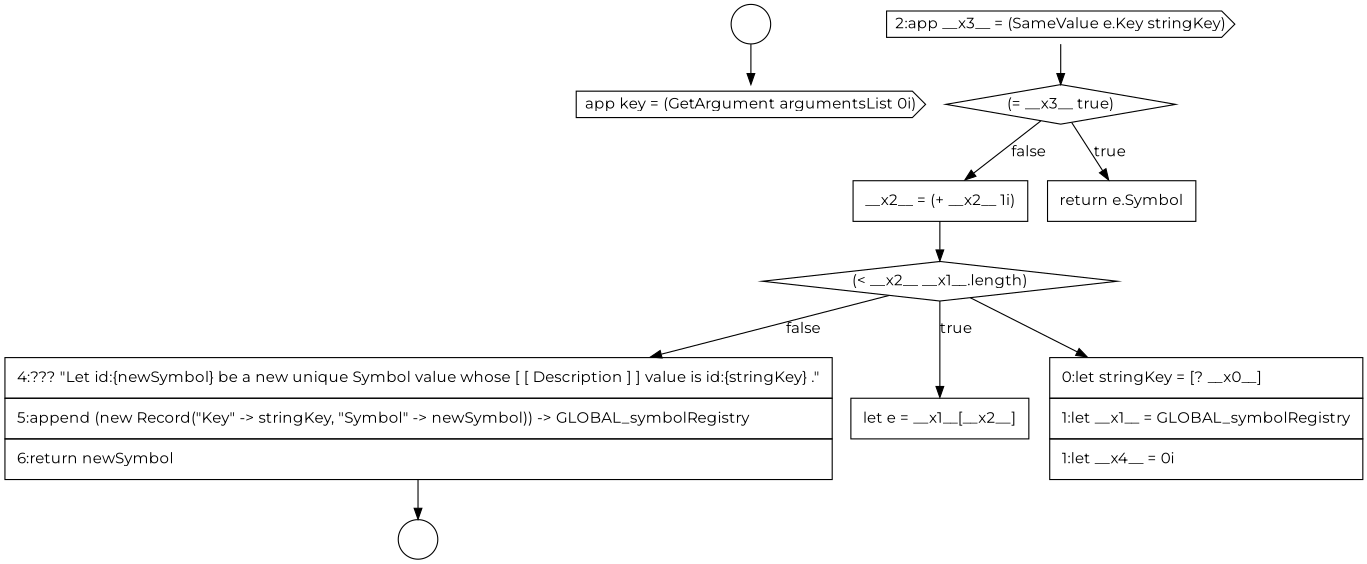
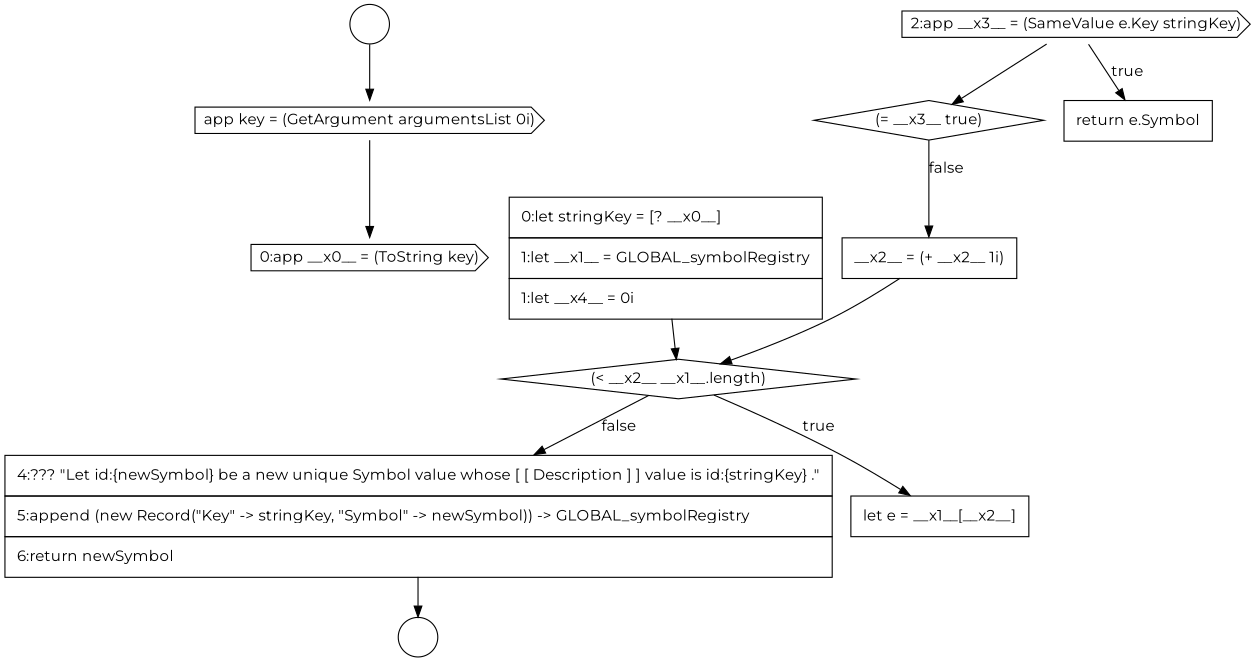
edge "(= __x3__ true)" -> "return e.Symbol": now "2:app __x3__ = (SameValue e.Key stringKey)" -> "return e.Symbol"
node "0:app __x0__ = (ToString key)": added
edge "(< __x2__ __x1__.length)" -> "0:let stringKey = [? __x0__]": reversed
